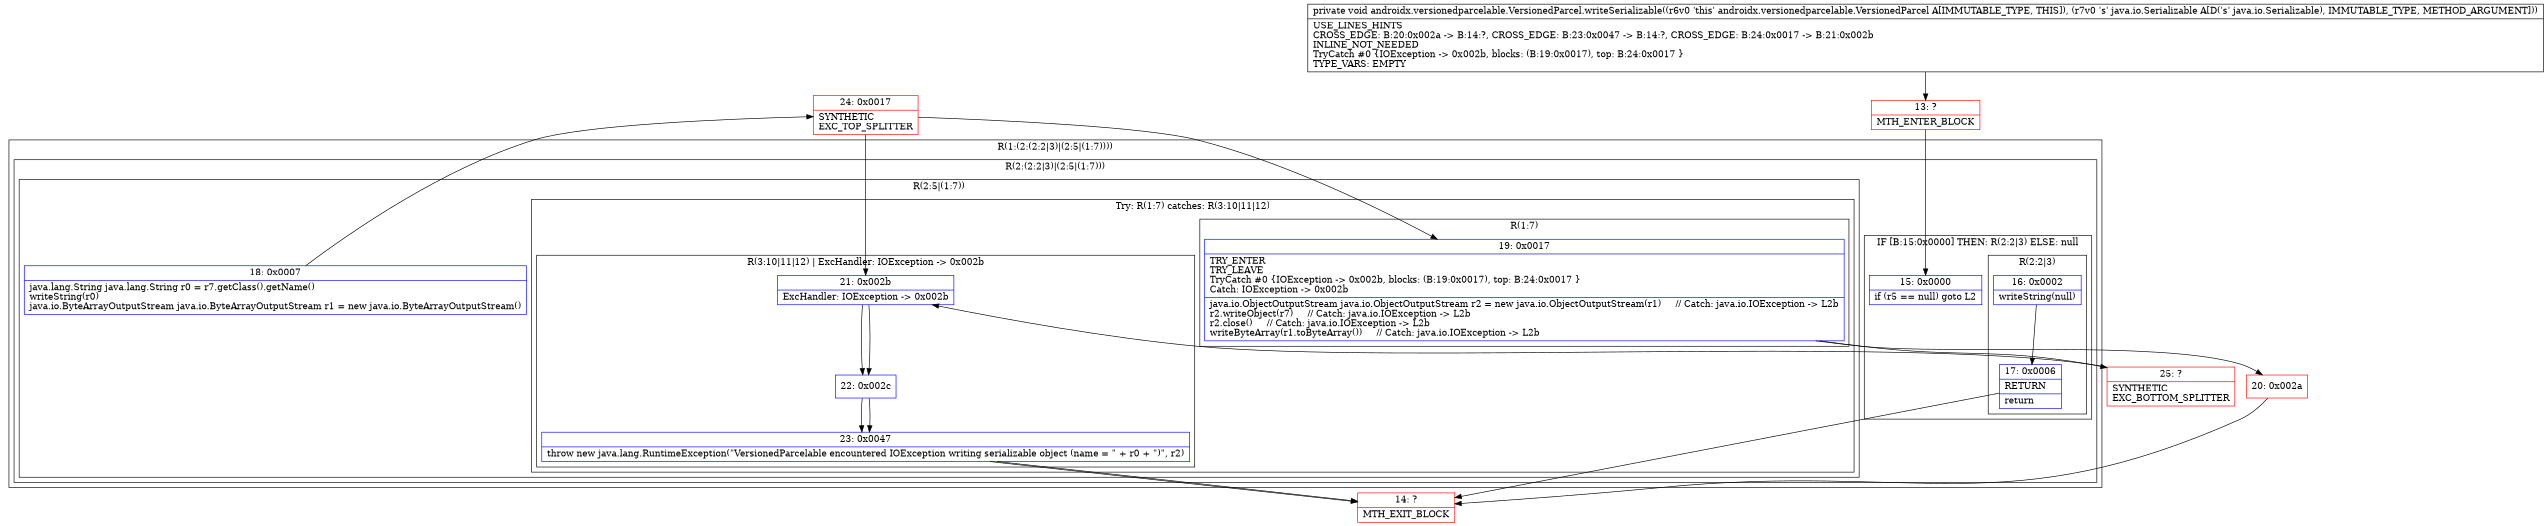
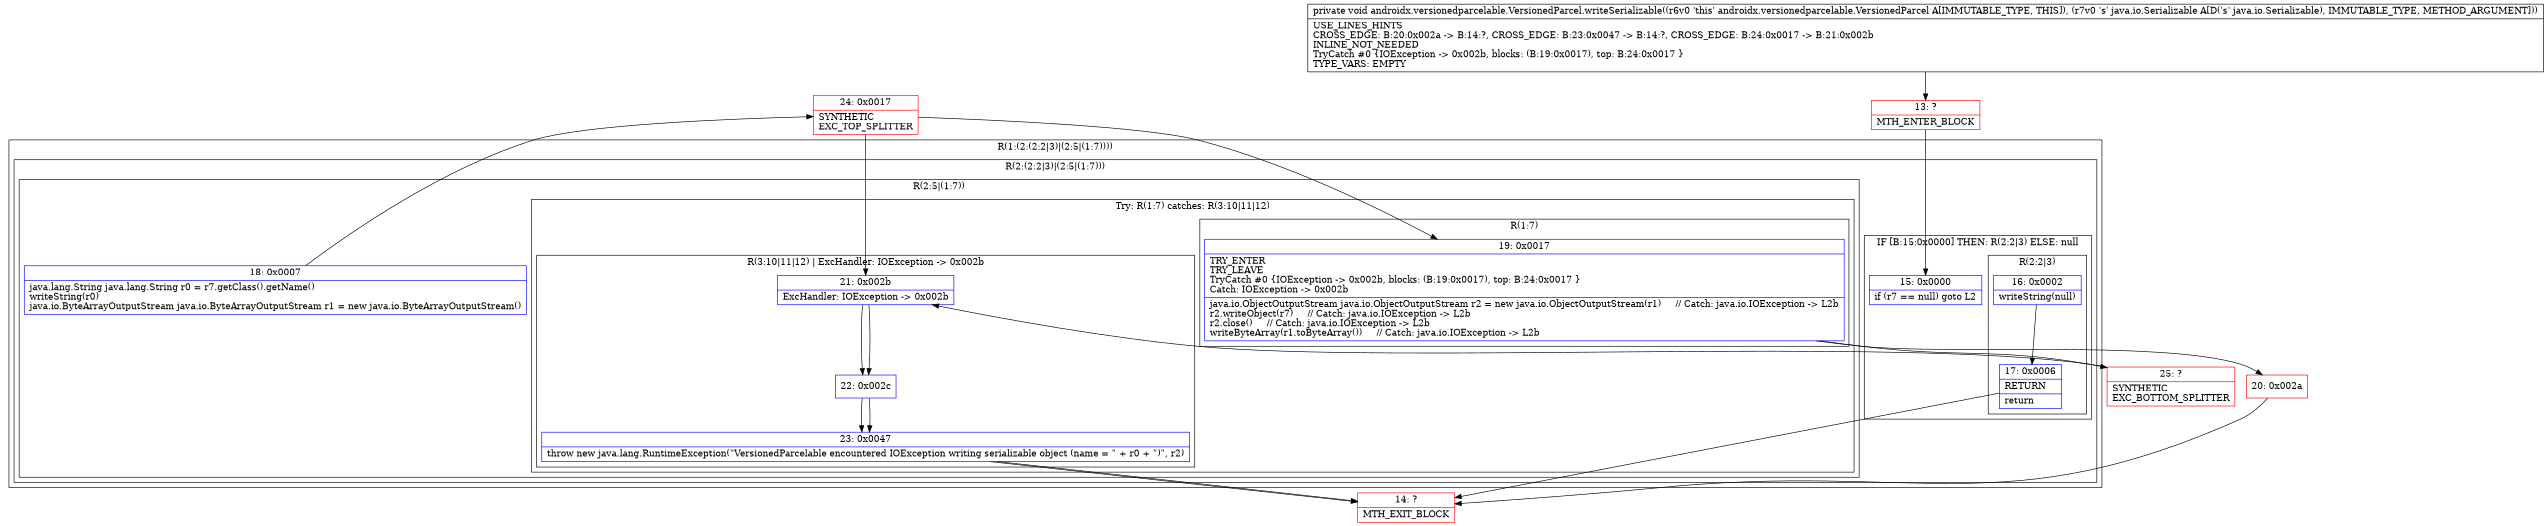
node "15: 0x0000": text "if (r5 == null) goto L2" -> "if (r7 == null) goto L2"
